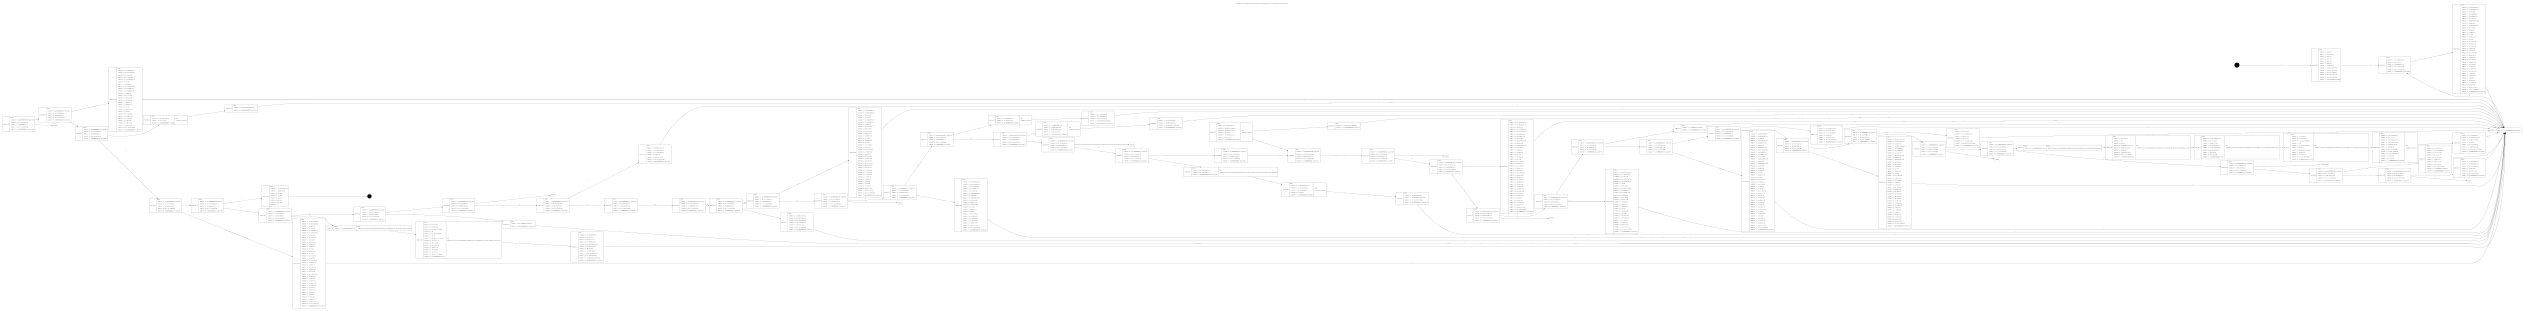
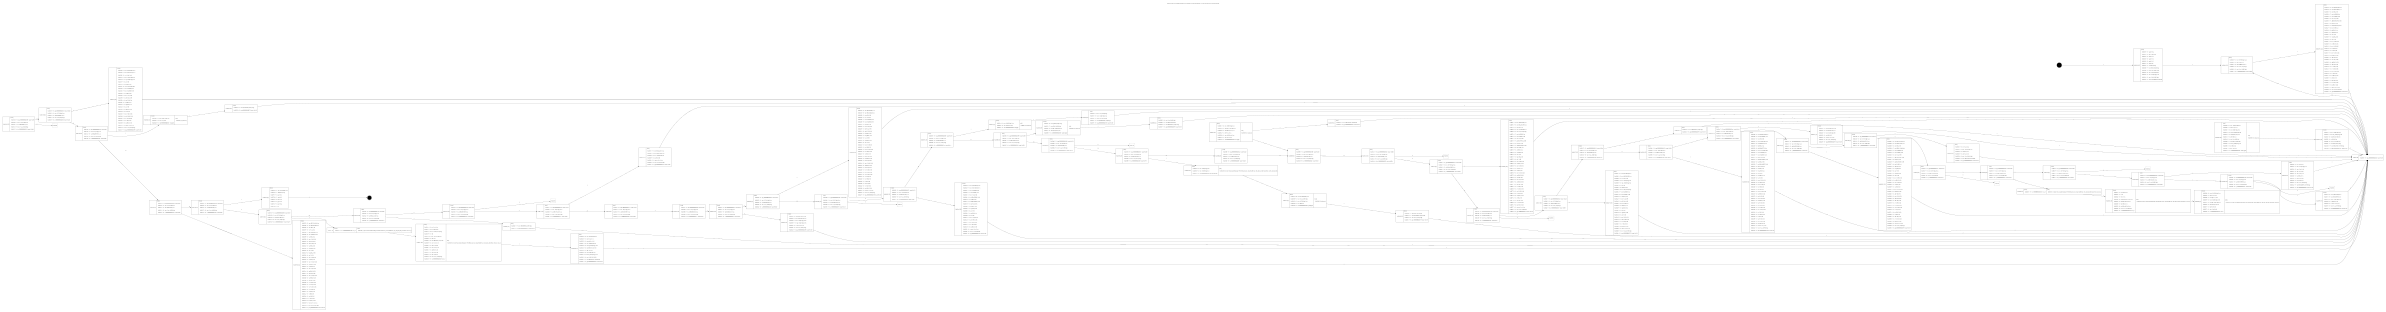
node "0x402087 [46]": removed
